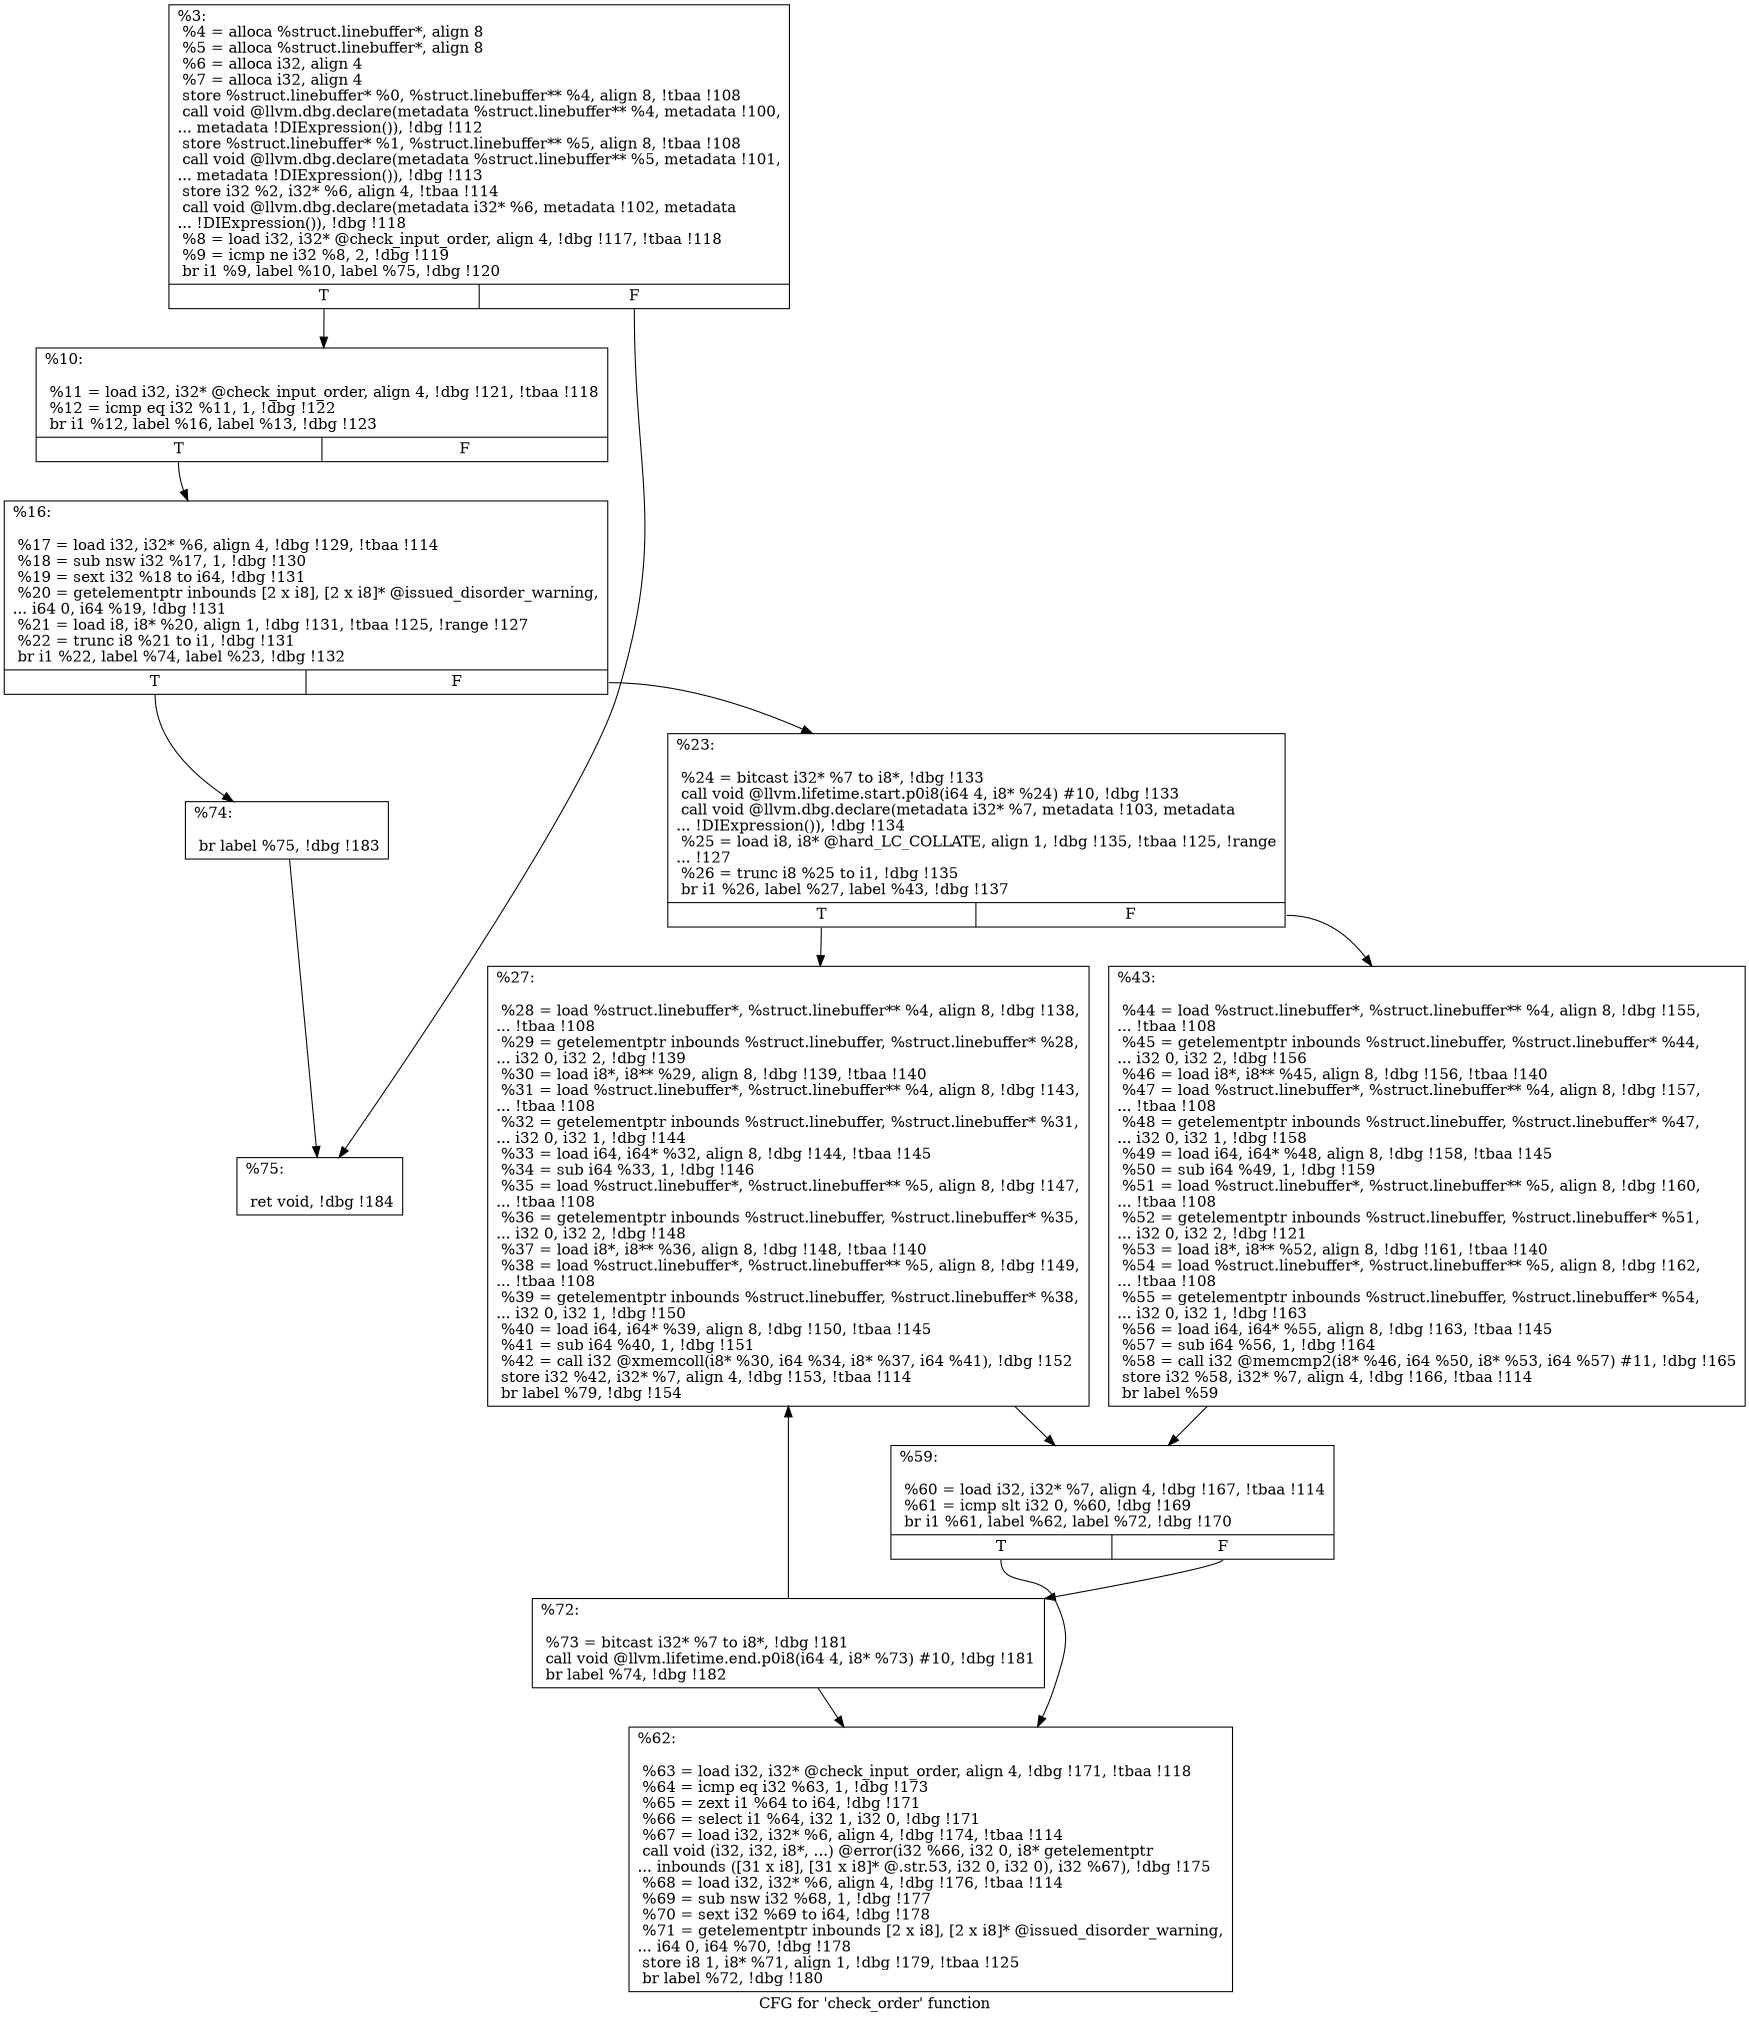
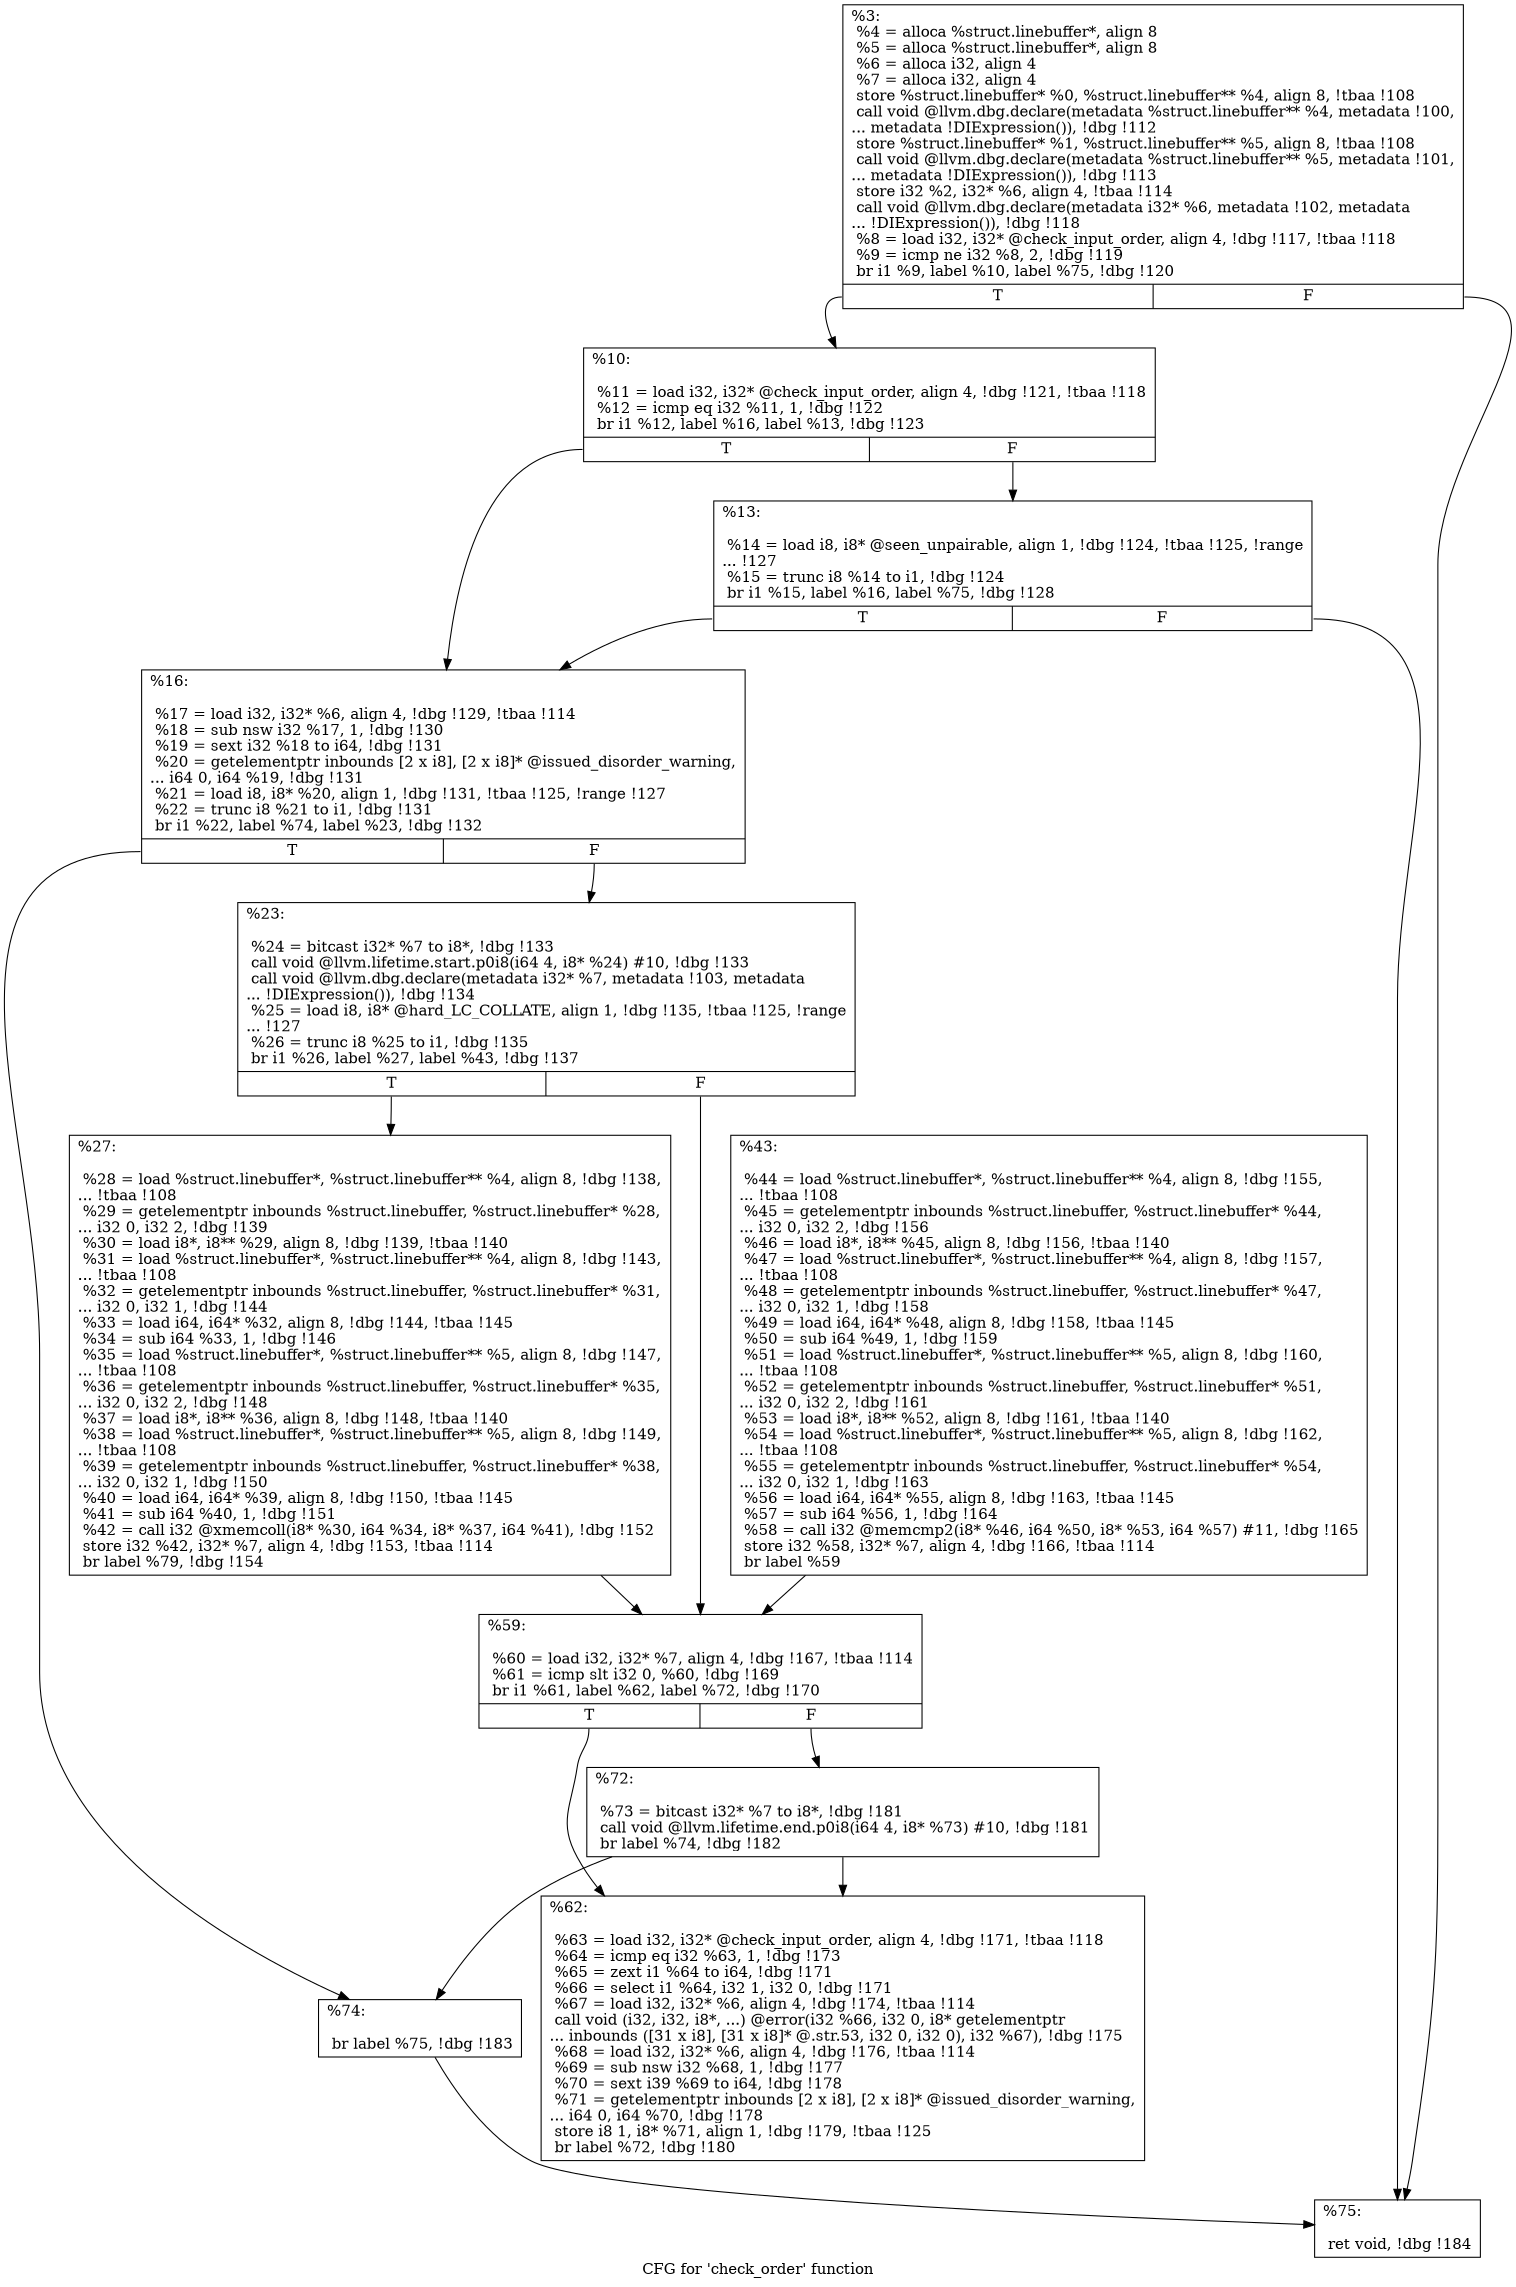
node "%13:": added
edge "%23:" -> "%43:": now "%23:" -> "%59:"
node "%43:": text "... i32 0, i32 2, !dbg !121" -> "... i32 0, i32 2, !dbg !161"
edge "%72:" -> "%27:": now "%72:" -> "%74:"
node "%62:": text "%70 = sext i32 %69 to i64, !dbg !178" -> "%70 = sext i39 %69 to i64, !dbg !178"
